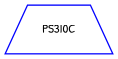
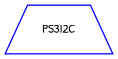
node "PS3I0C": label "PS3I0C" -> "PS3I2C"
